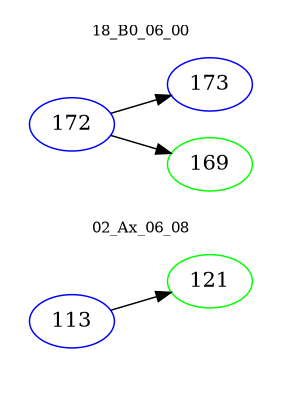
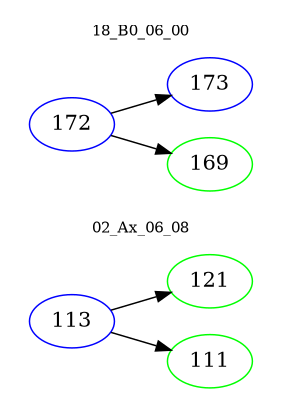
node "111": added
